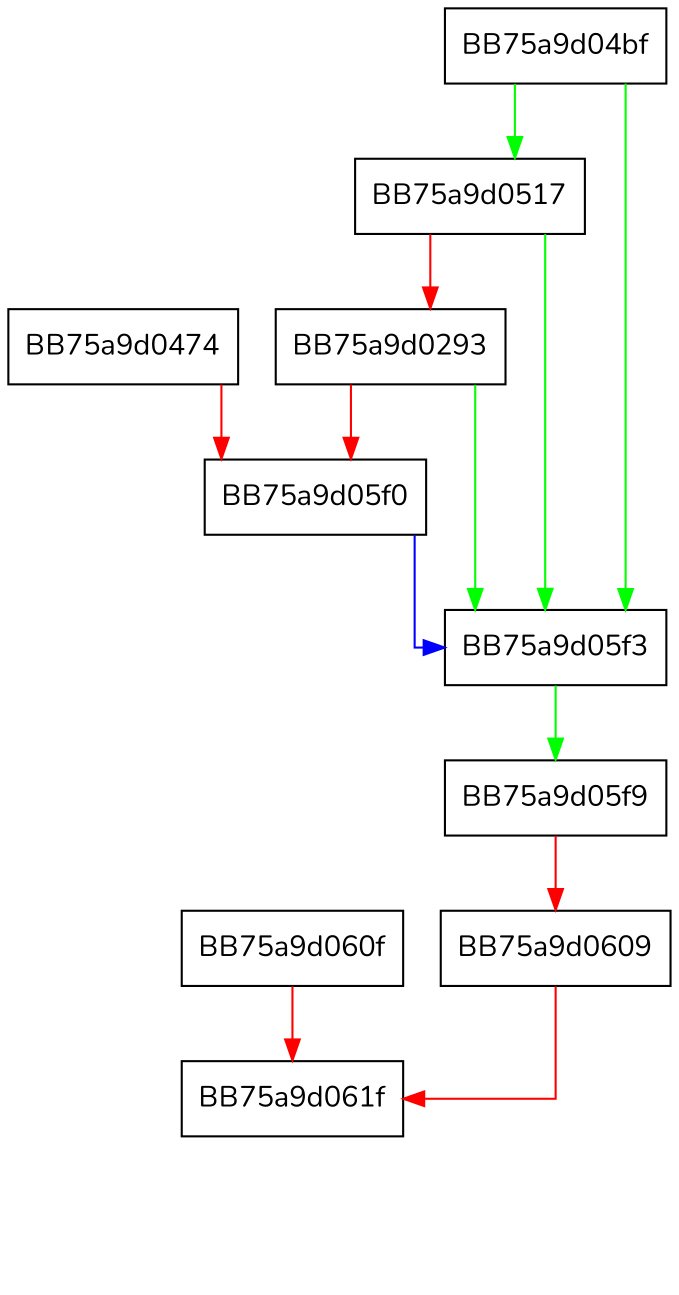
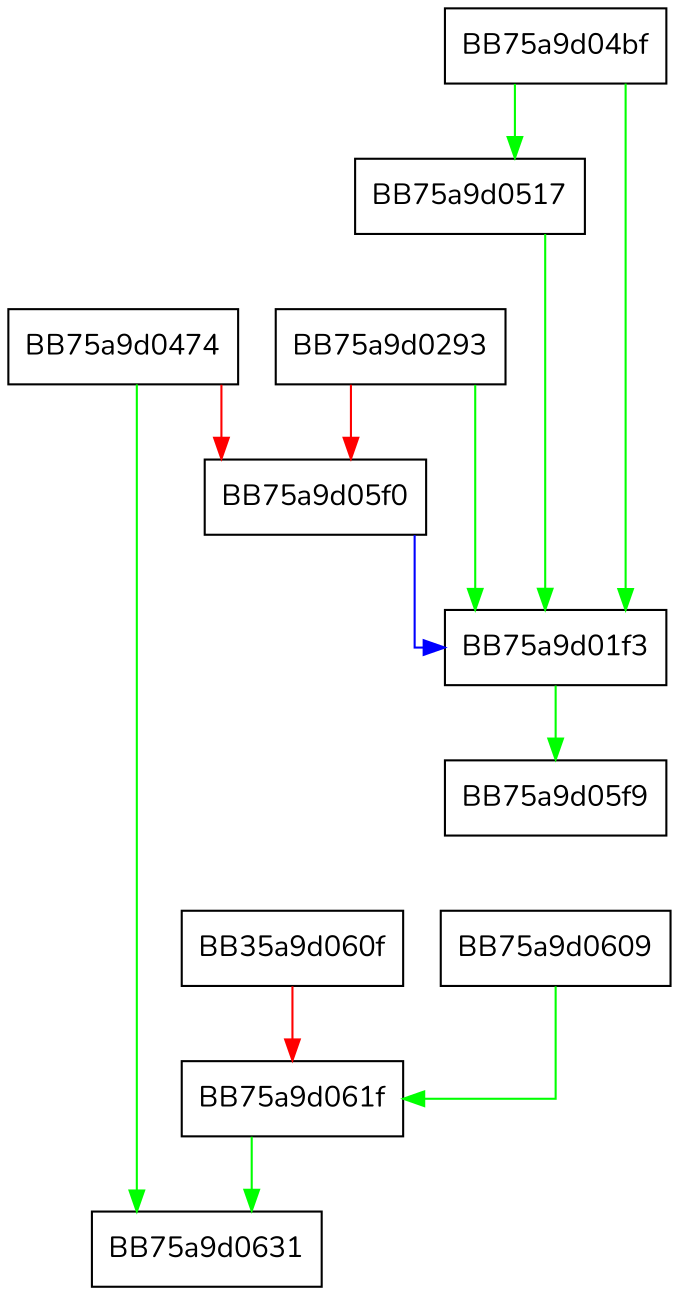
edge "BB75a9d0517" -> "BB75a9d0293": removed
node "BB75a9d05f3": label "BB75a9d05f3" -> "BB75a9d01f3"
edge "BB75a9d05f9" -> "BB75a9d0609": removed
node "BB75a9d060f": label "BB75a9d060f" -> "BB35a9d060f"
edge "BB75a9d0609" -> "BB75a9d061f": color red -> green
node "BB75a9d0631": added
